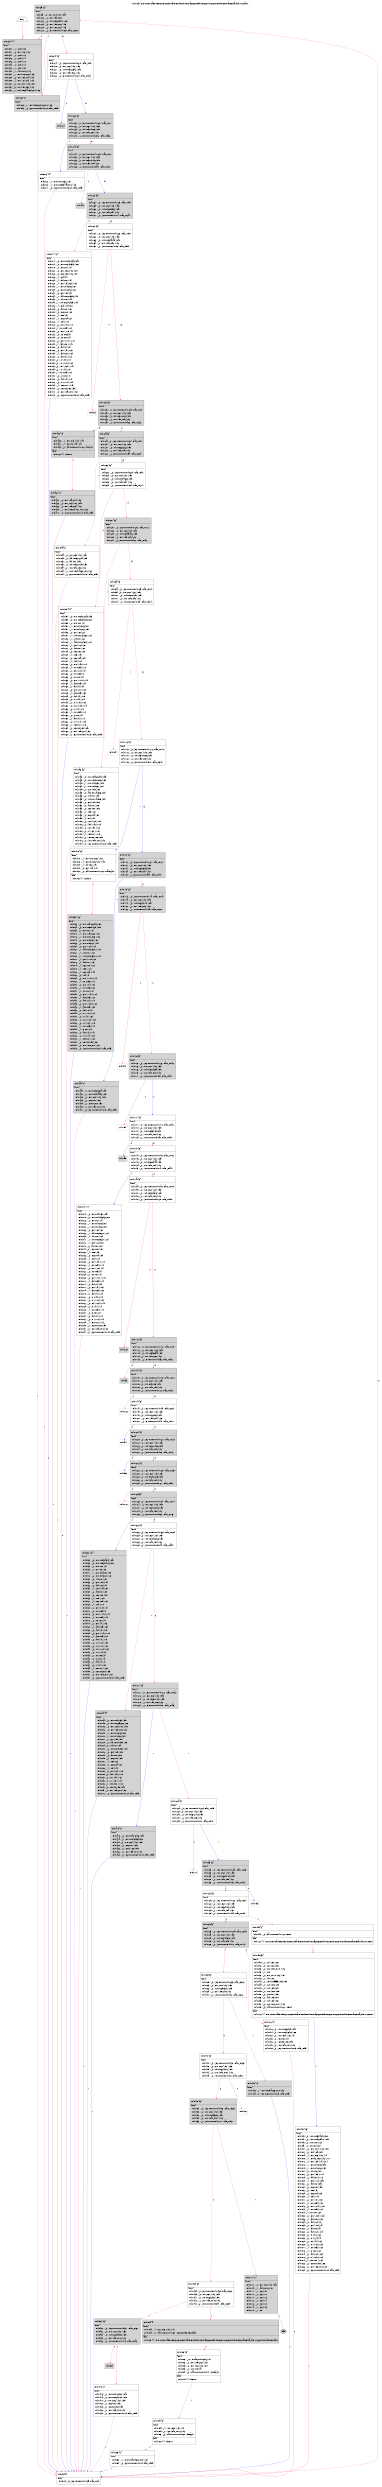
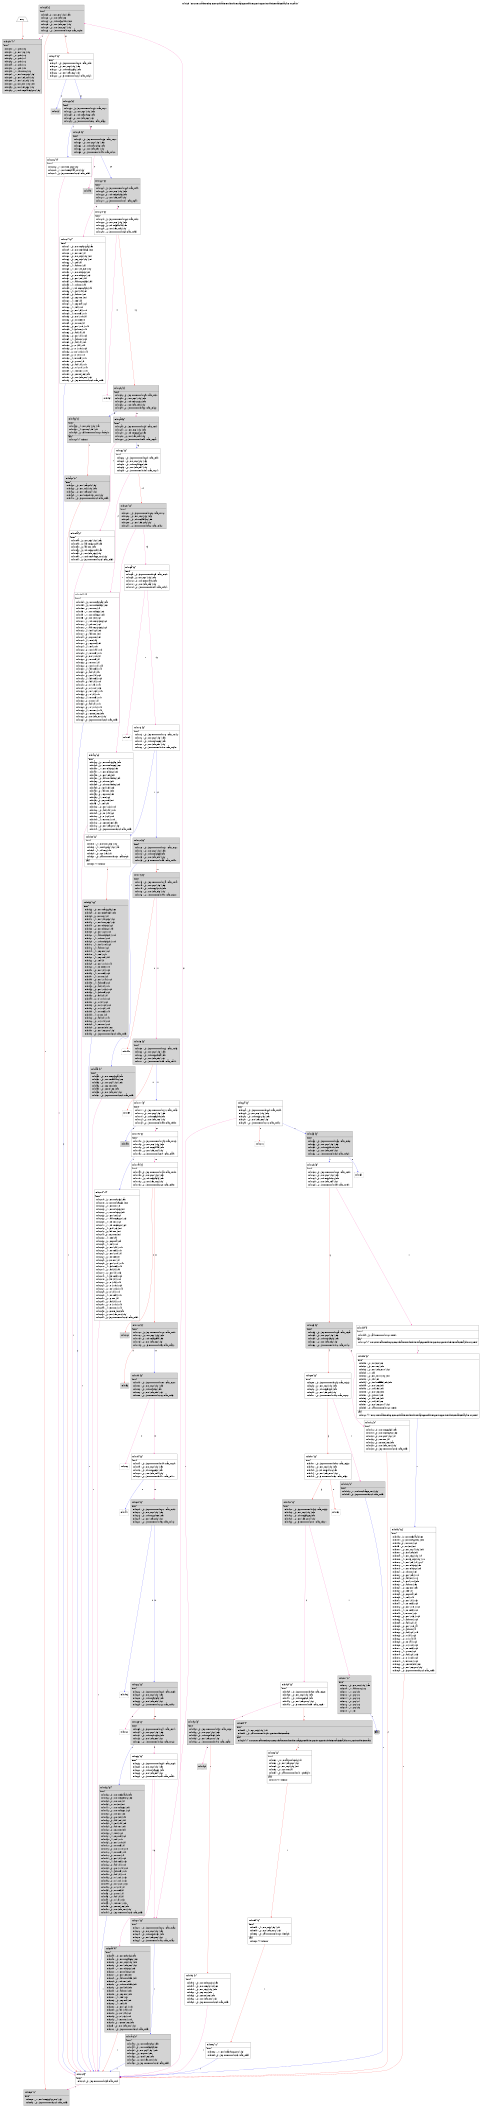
edge "0x401e8e [12]" -> "0x4021cf [5]": reversed
edge "0x401871 [25]" -> "0x40188a [25]": reversed
